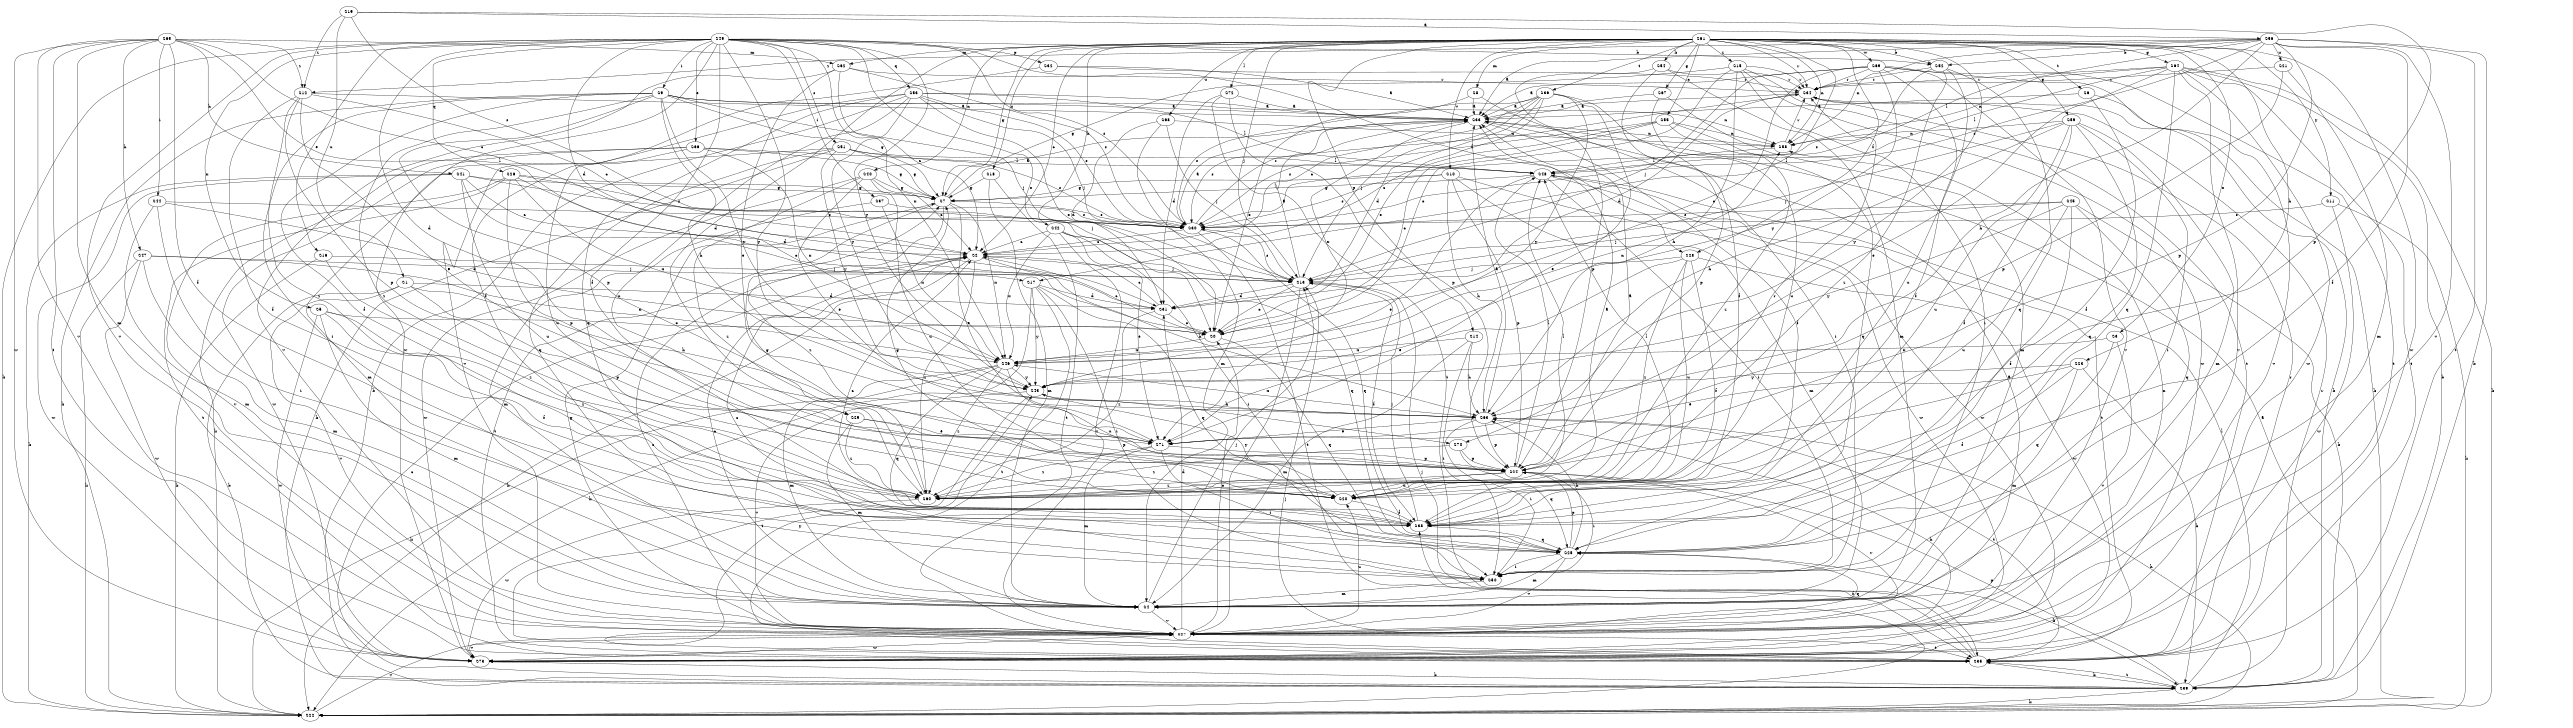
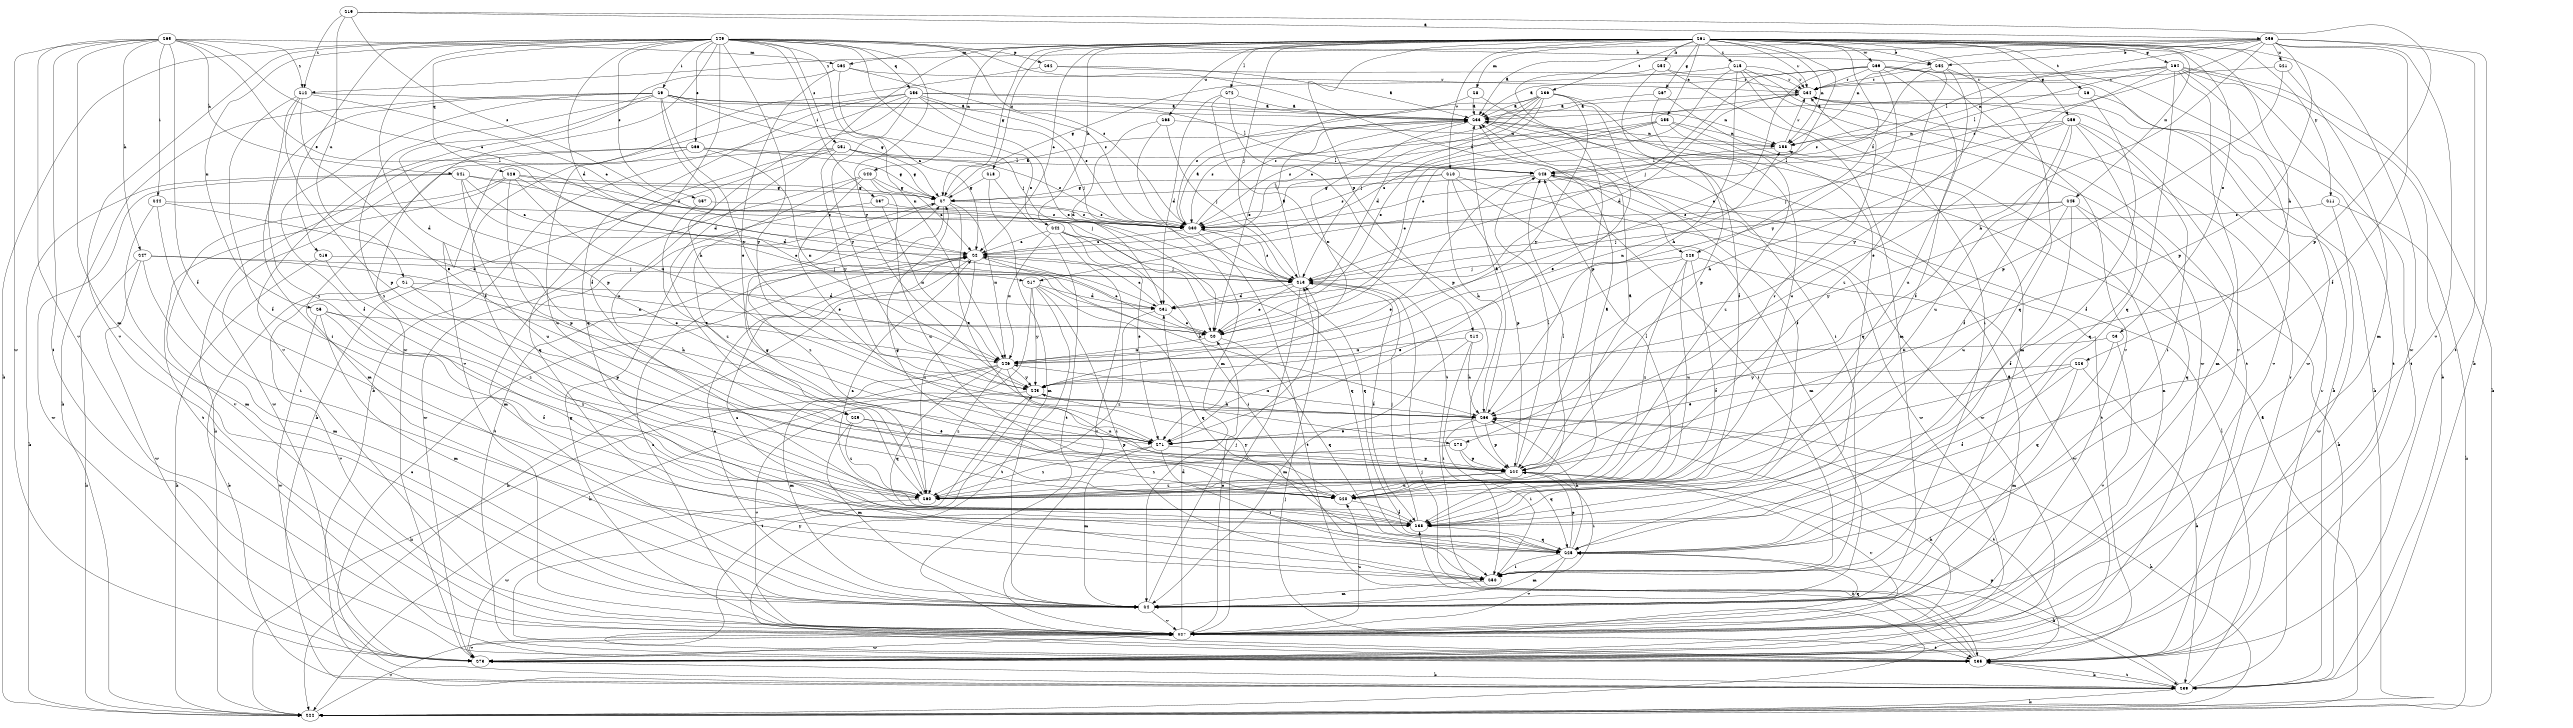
edge "S61" -> "S45": added, label "x"
node "S57": added
